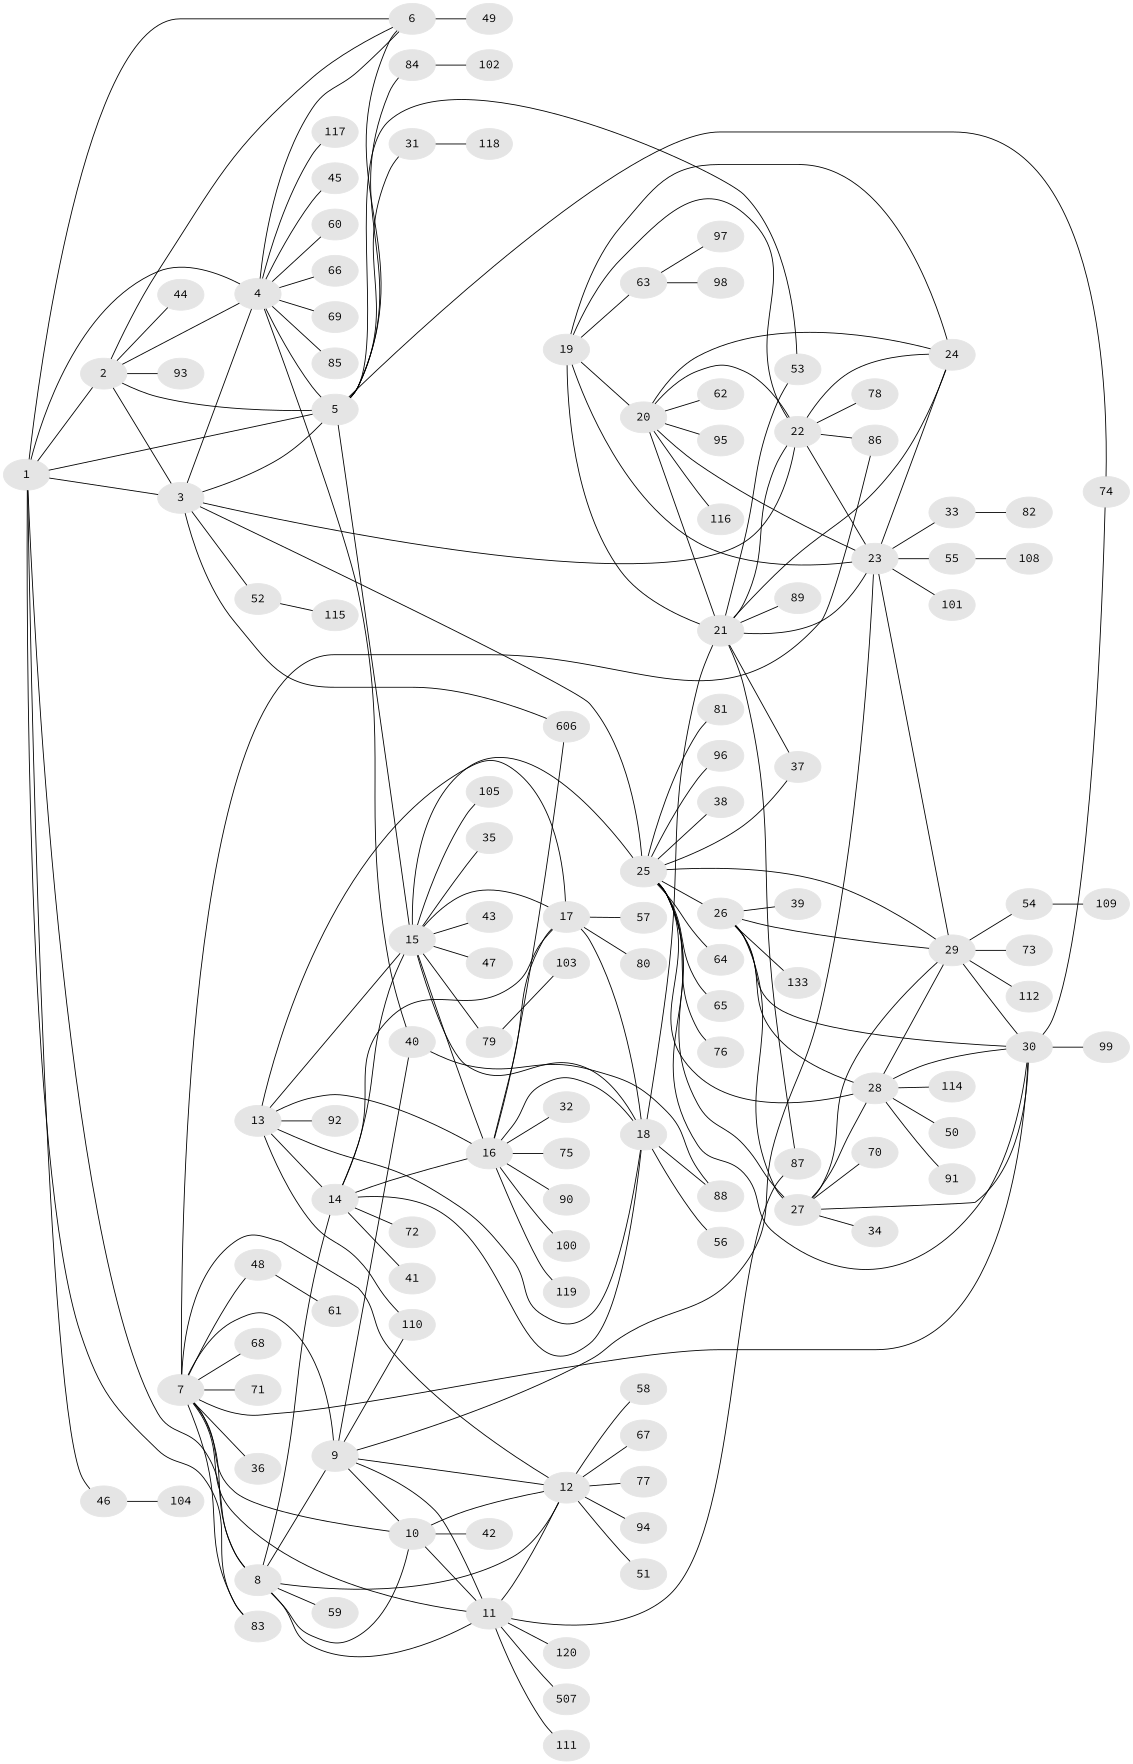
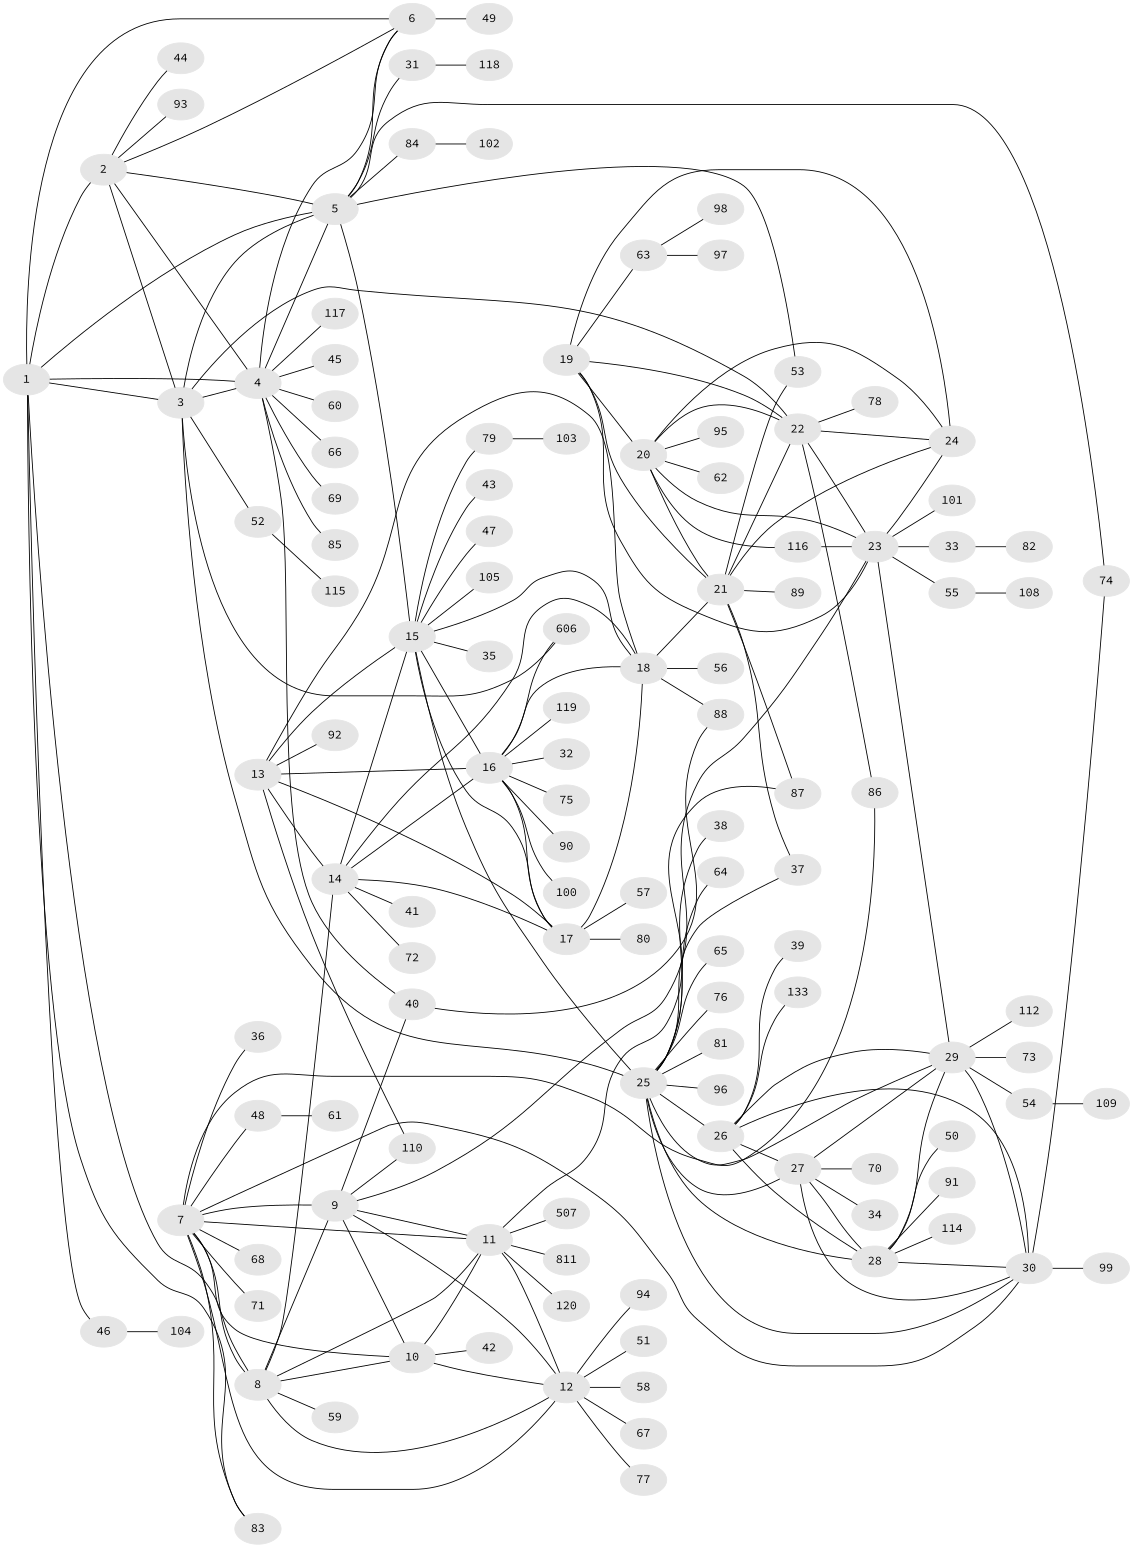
edge "23" -- "21": now "23" -- "116"
node "111": label "111" -> "811"
